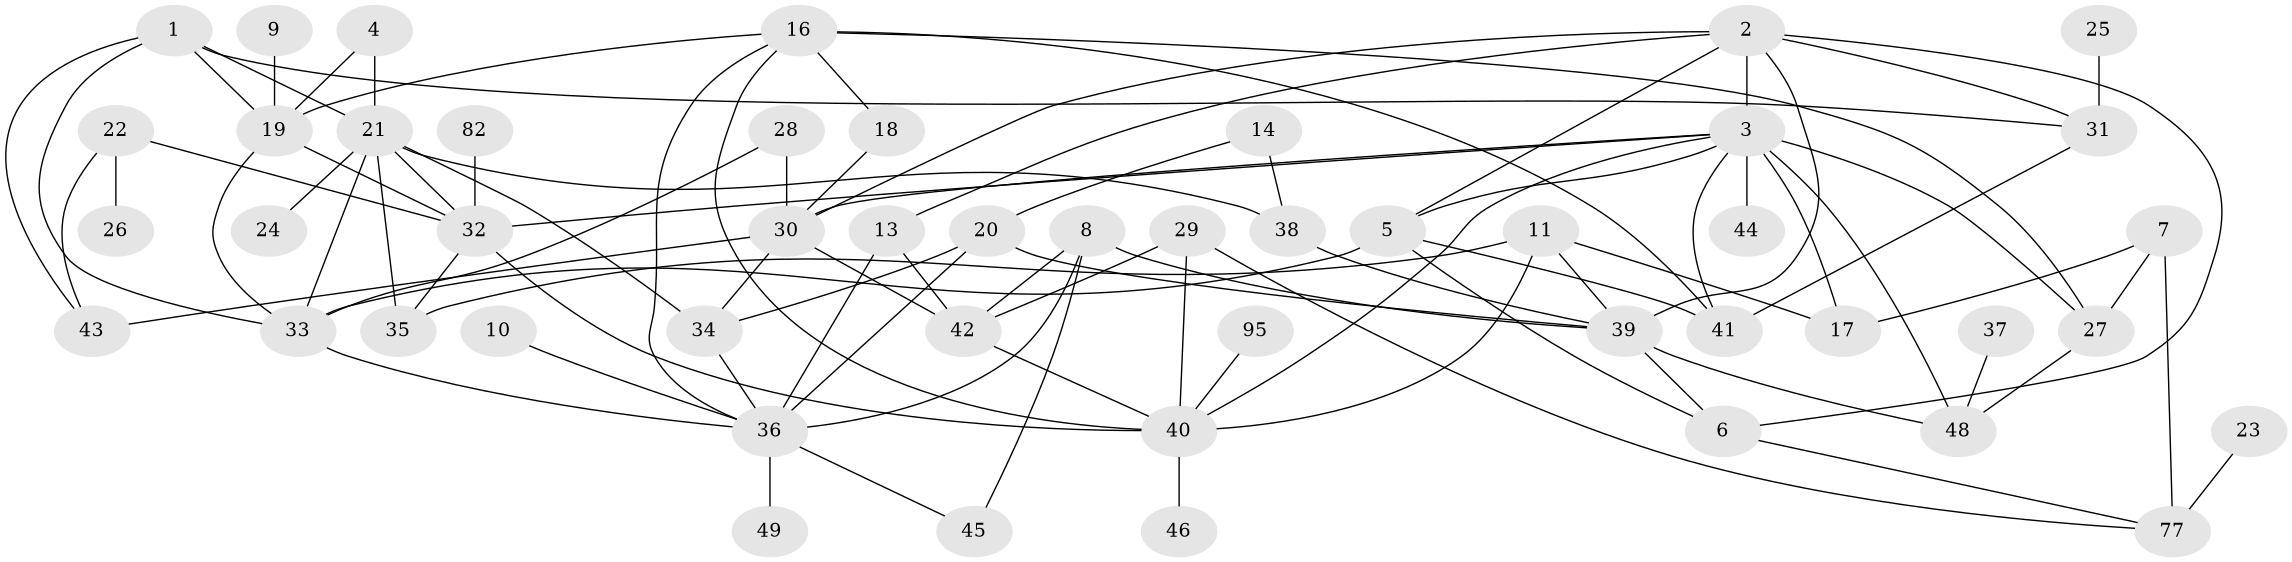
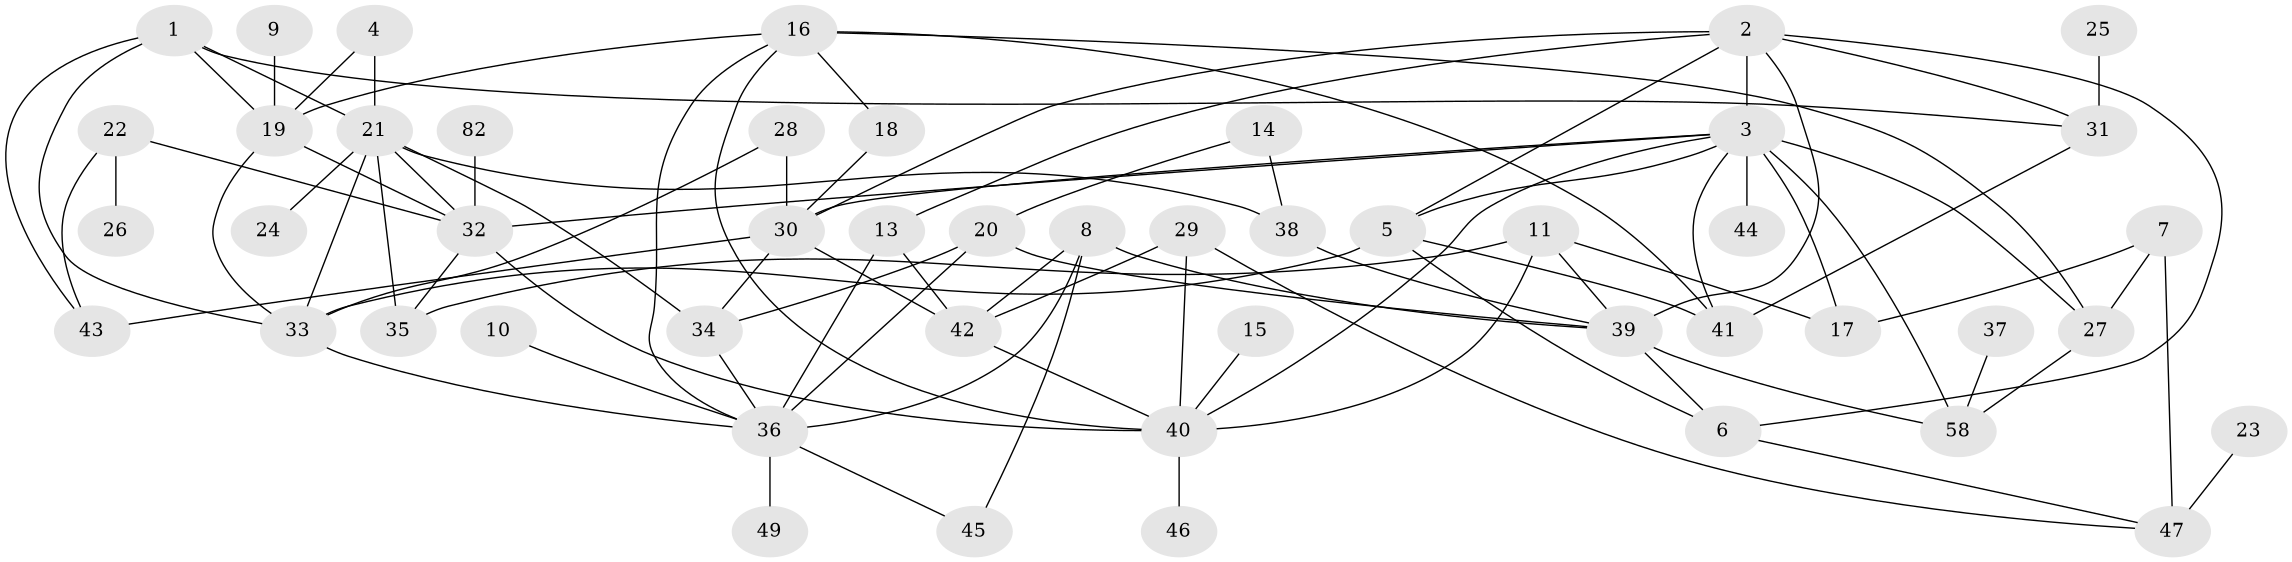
node "95": label "95" -> "15"
node "48": label "48" -> "58"
node "77": label "77" -> "47"
